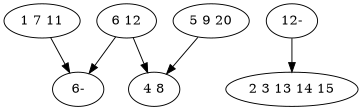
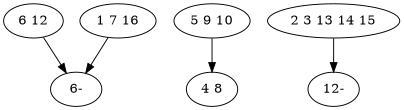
node "1 7 11": label "1 7 11" -> "1 7 16"
node "5 9 20": label "5 9 20" -> "5 9 10"
edge "12-" -> "2 3 13 14 15": reversed
edge "6 12" -> "4 8": removed
